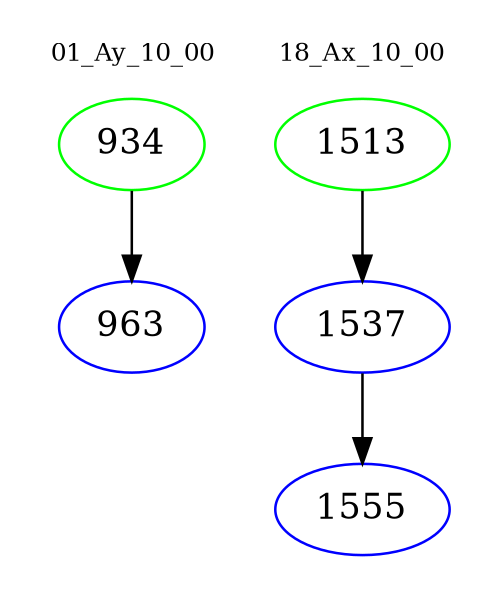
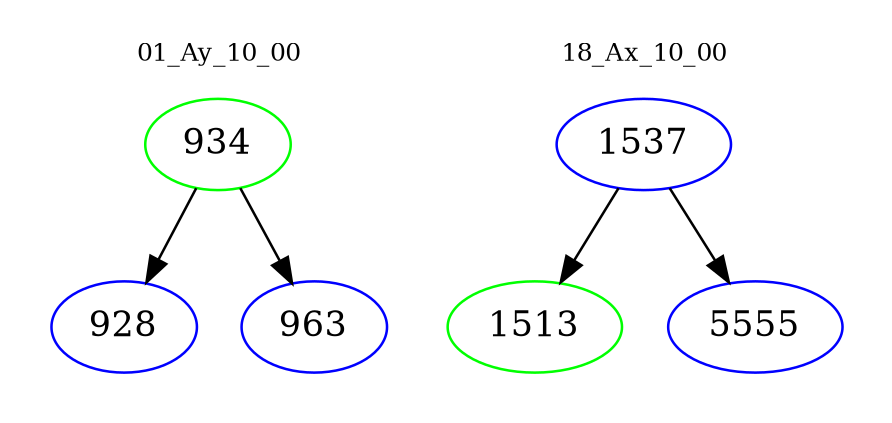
edge "1513" -> "1537": reversed
node "928": added
node "1555": label "1555" -> "5555"
